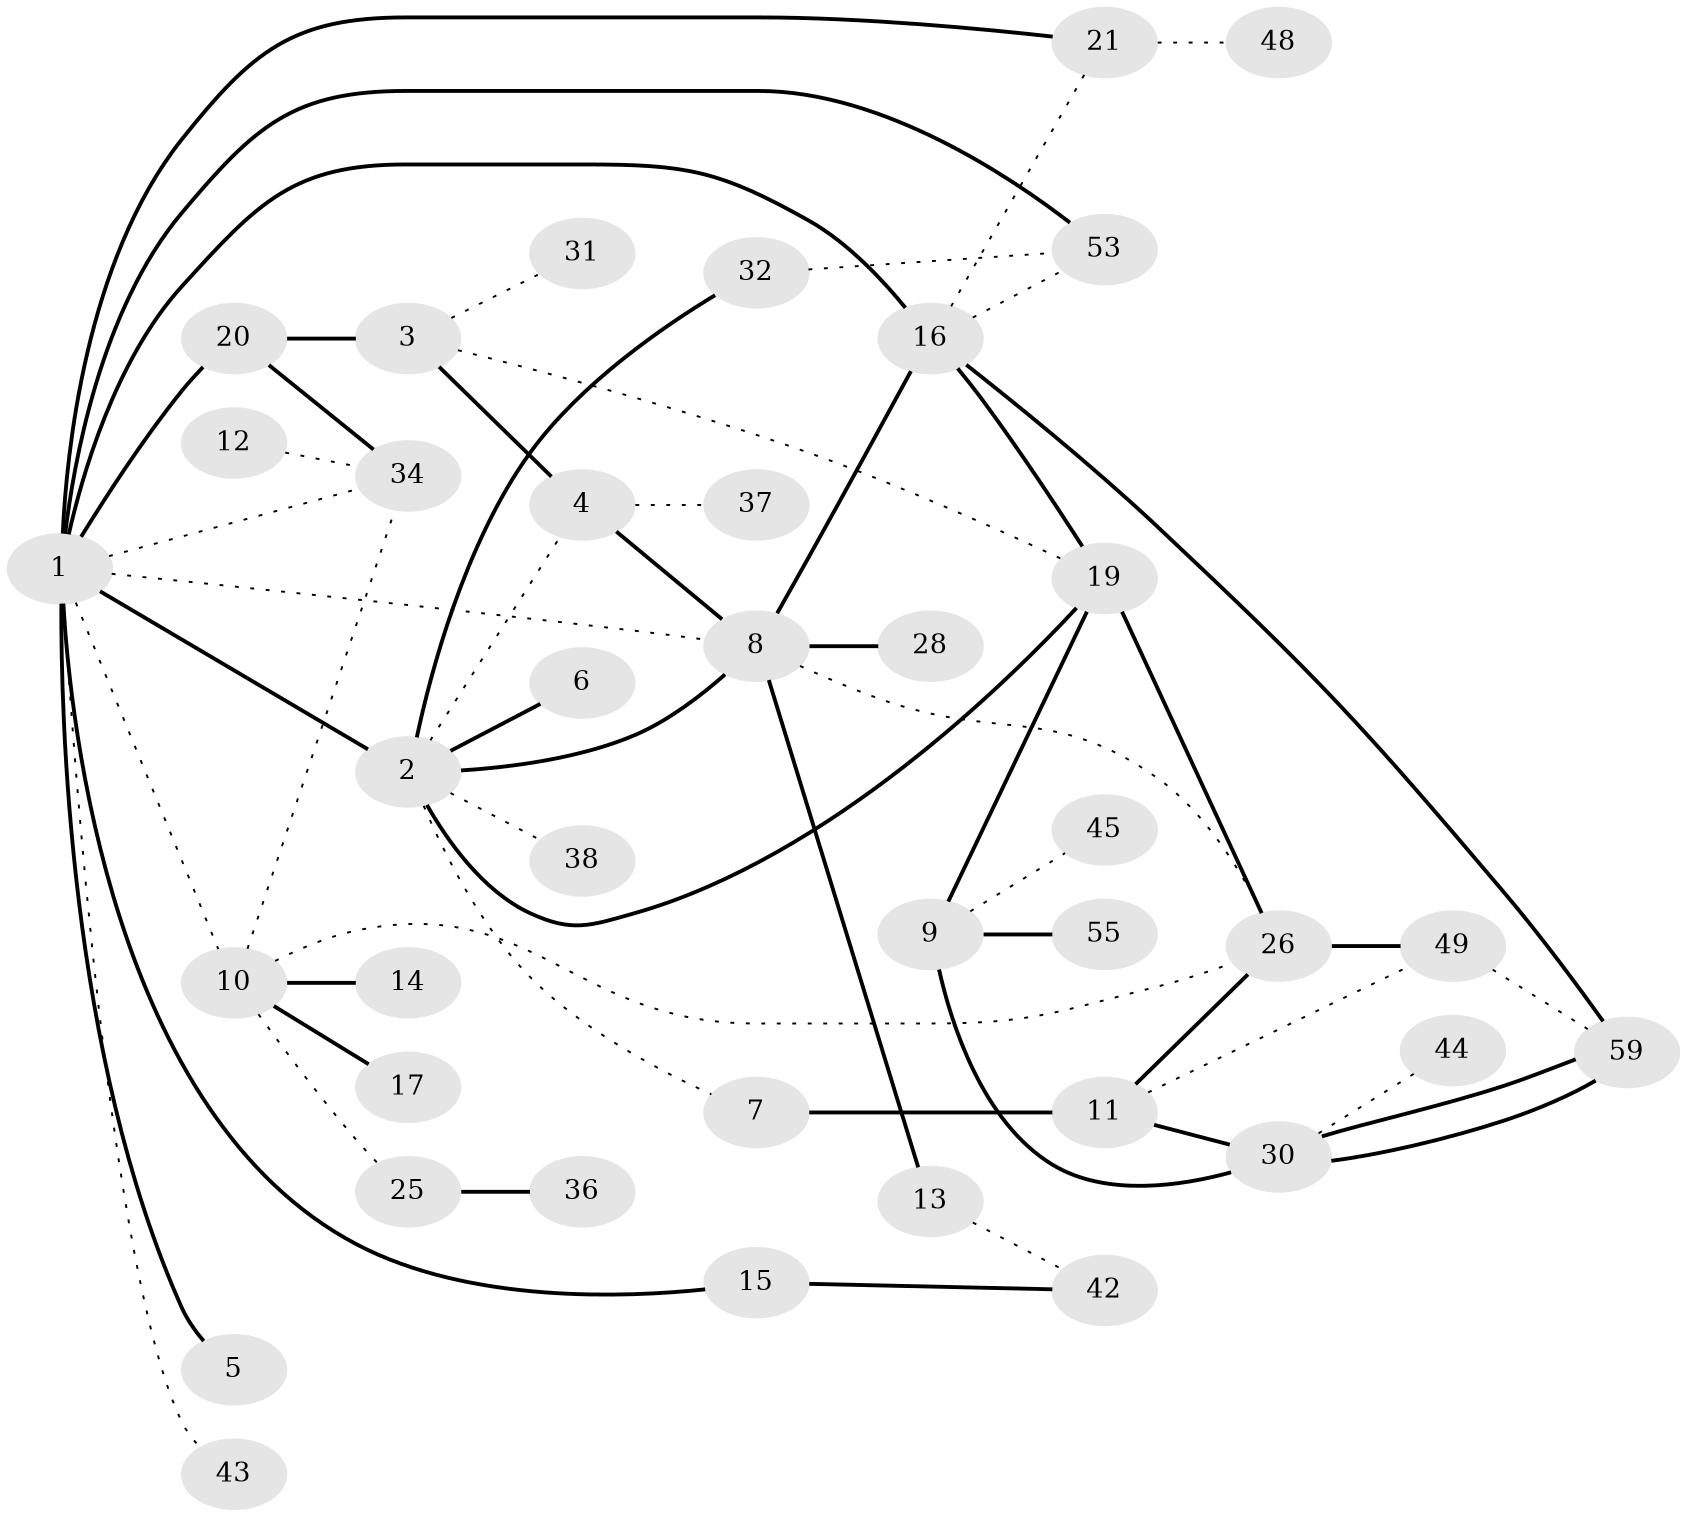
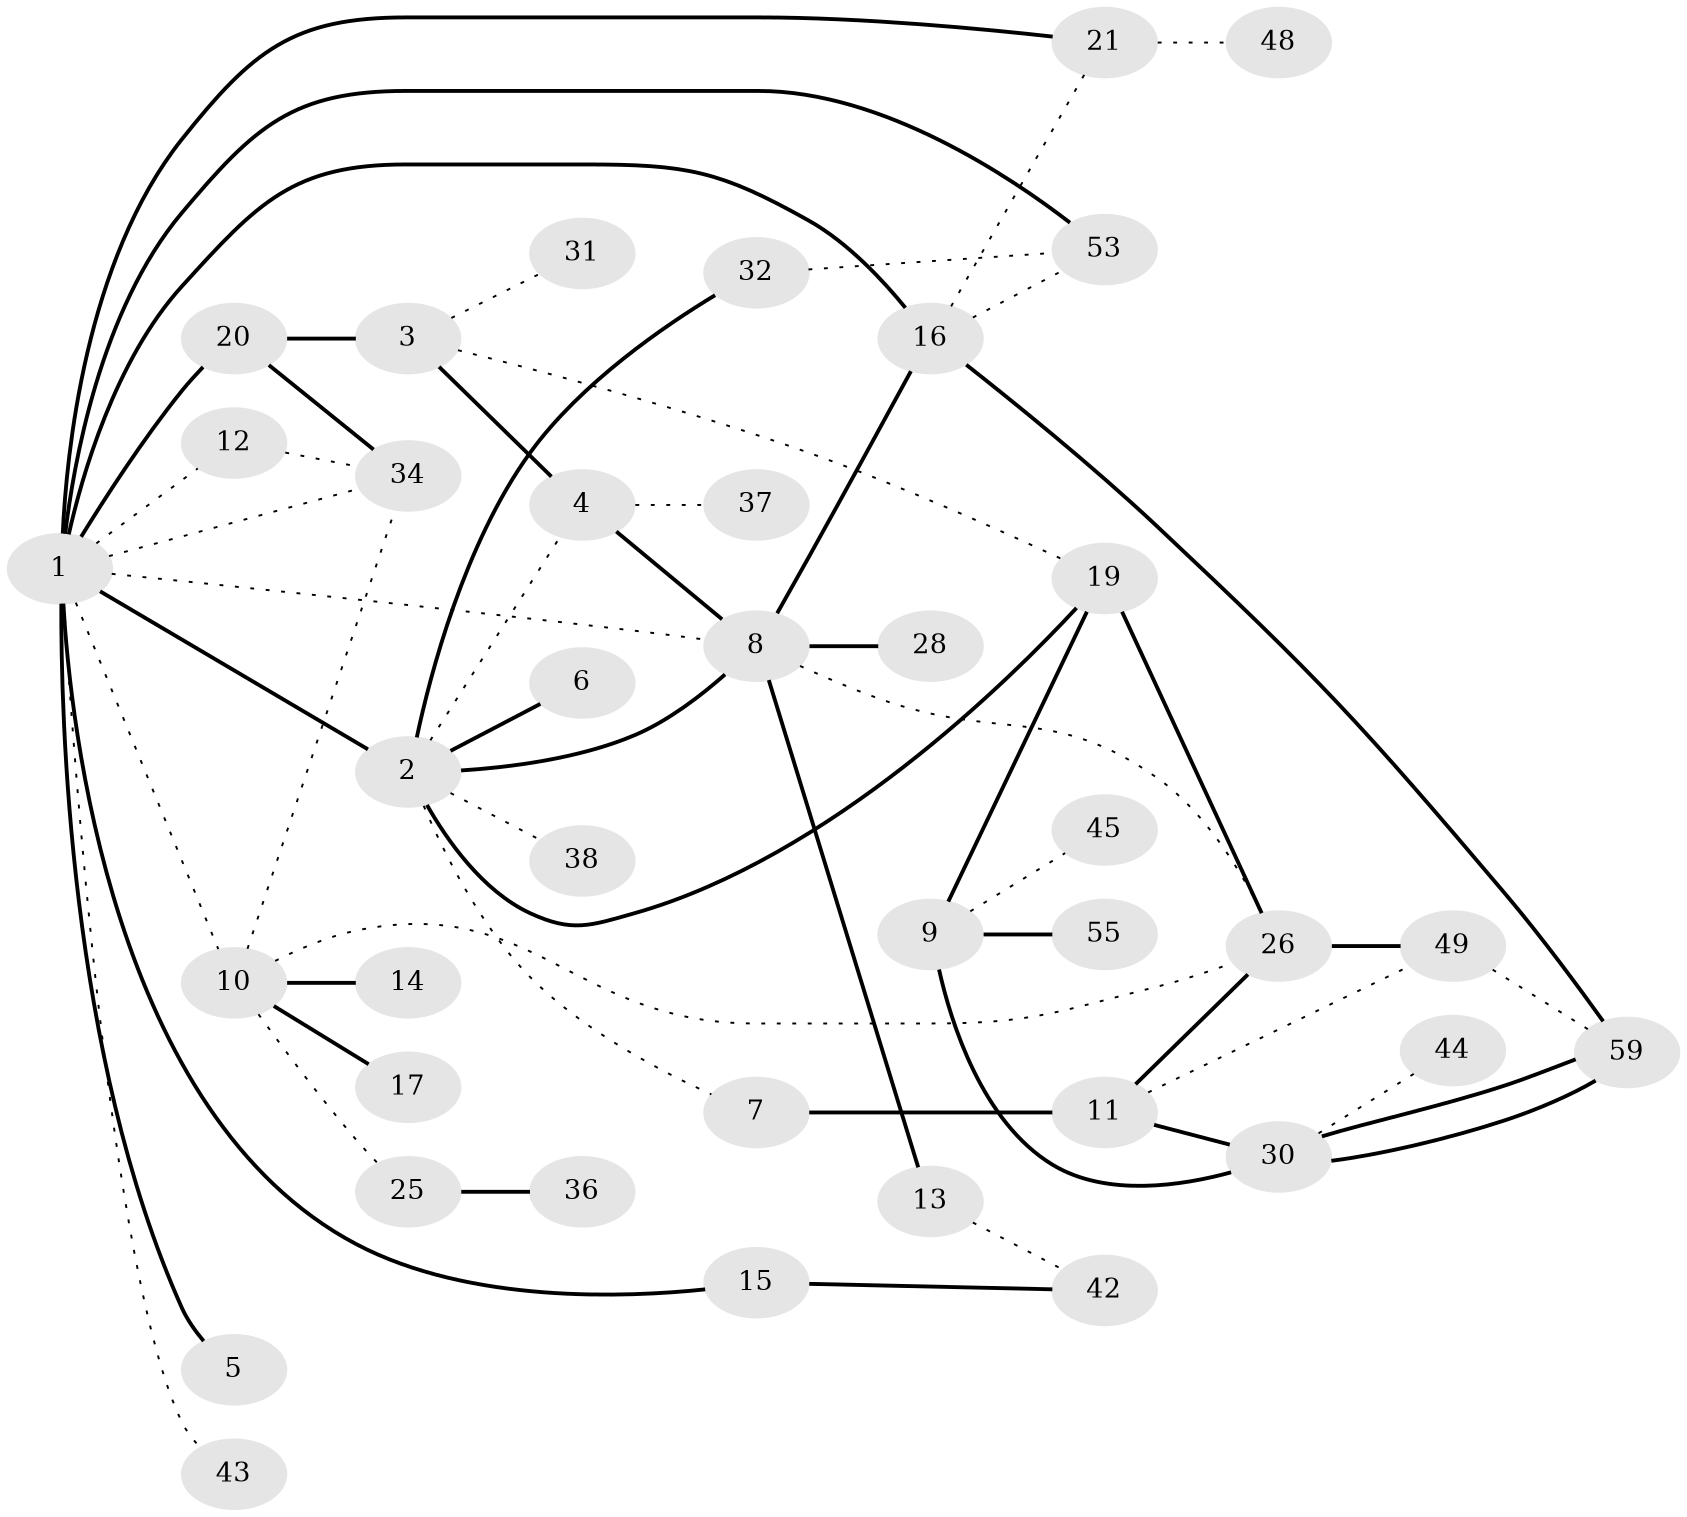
edge "16" -- "19": removed
edge "12" -- "1": added
